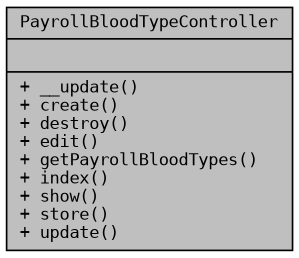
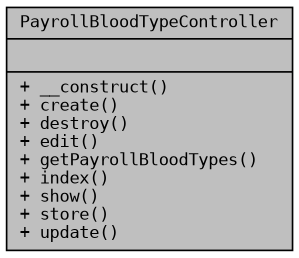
node "PayrollBloodTypeController": text "+ __update()" -> "+ __construct()"
